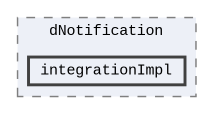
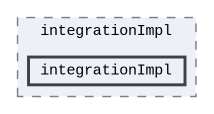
cluster "dNotification": label "dNotification" -> "integrationImpl"
